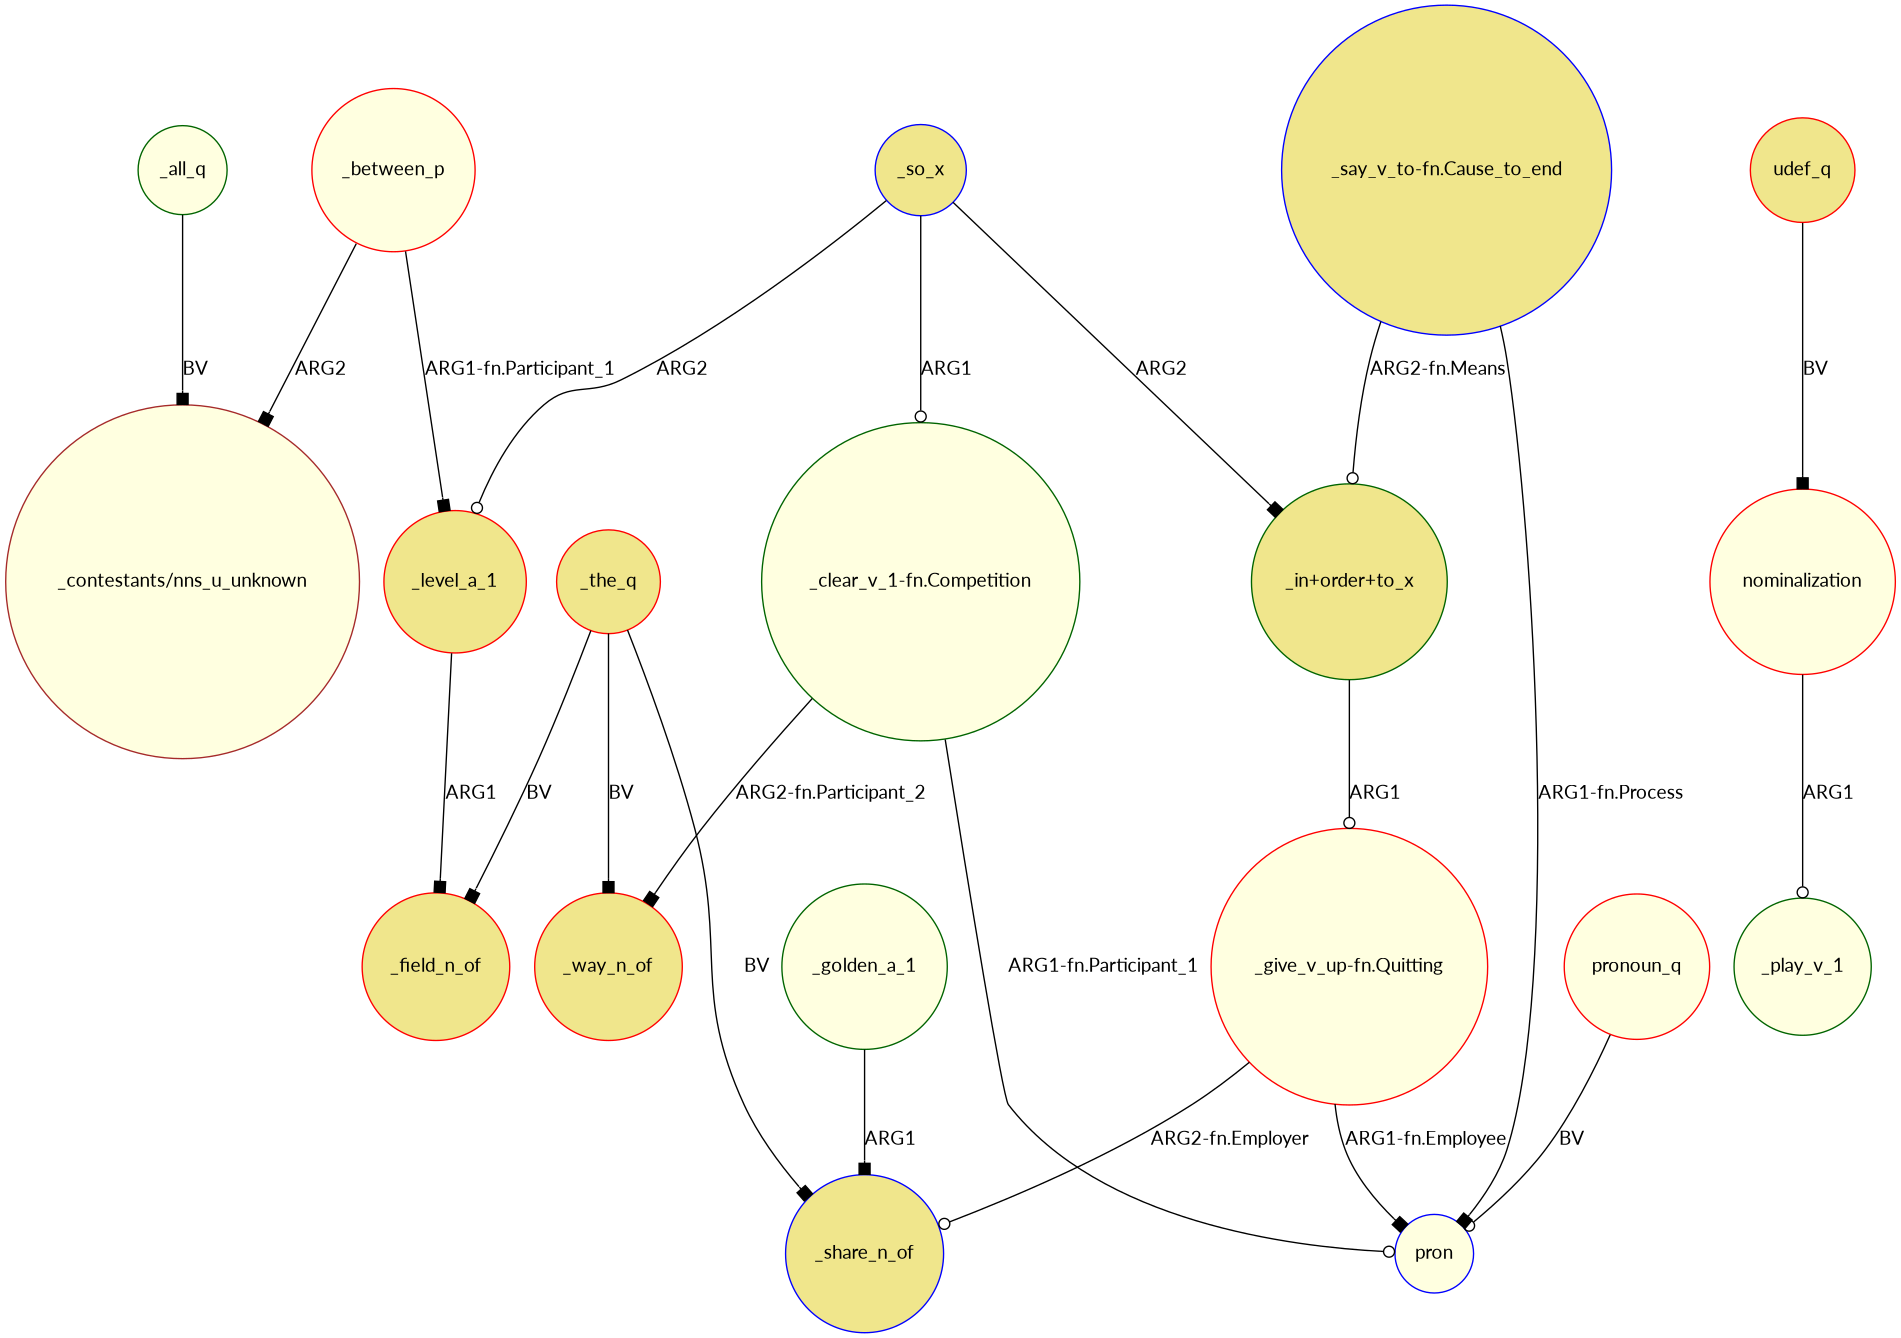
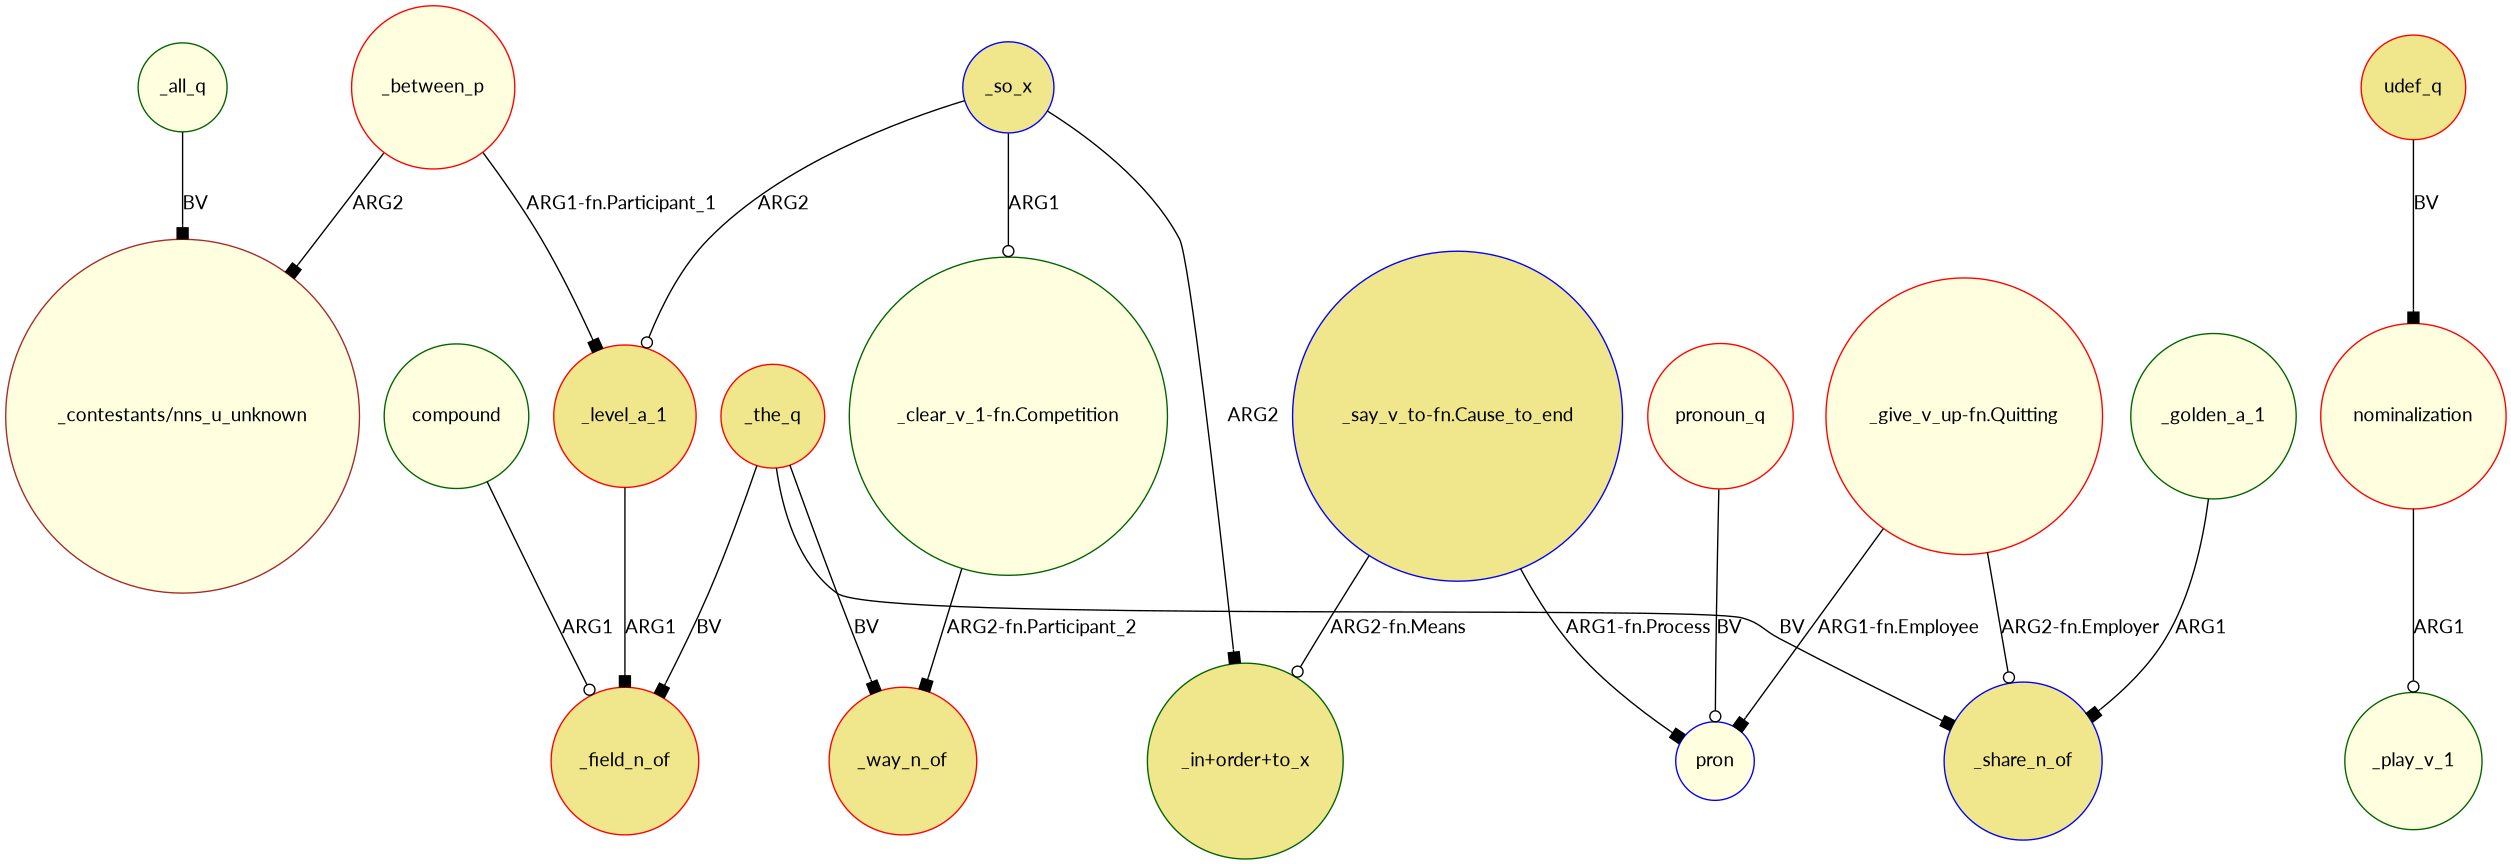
node "compound": added
edge "_in+order+to_x" -> "_give_v_up-fn.Quitting": removed, label "ARG1"
edge "_clear_v_1-fn.Competition" -> "pron": removed, label "ARG1-fn.Participant_1"
